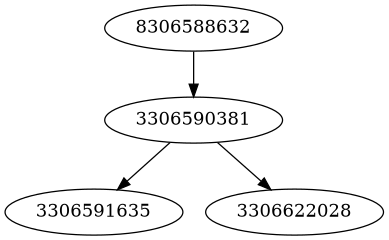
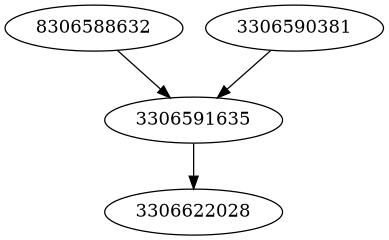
edge "8306588632" -> "3306590381": now "8306588632" -> "3306591635"
edge "3306590381" -> "3306622028": now "3306591635" -> "3306622028"
